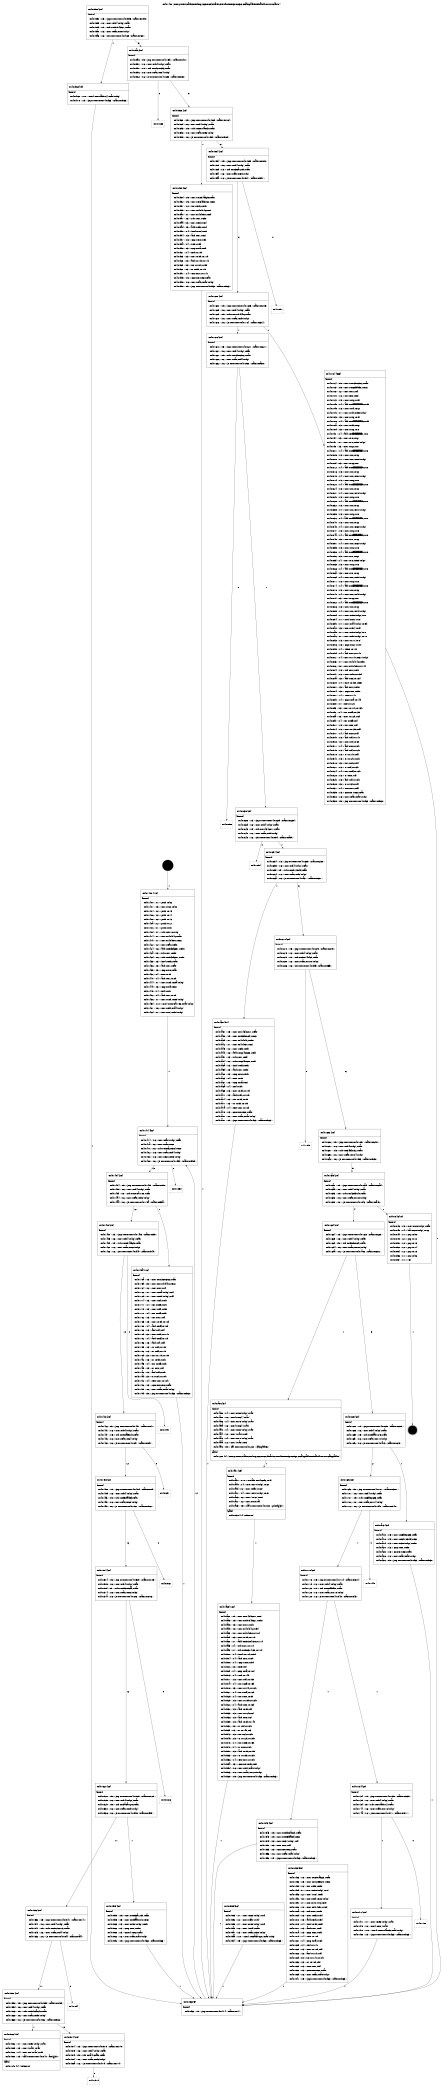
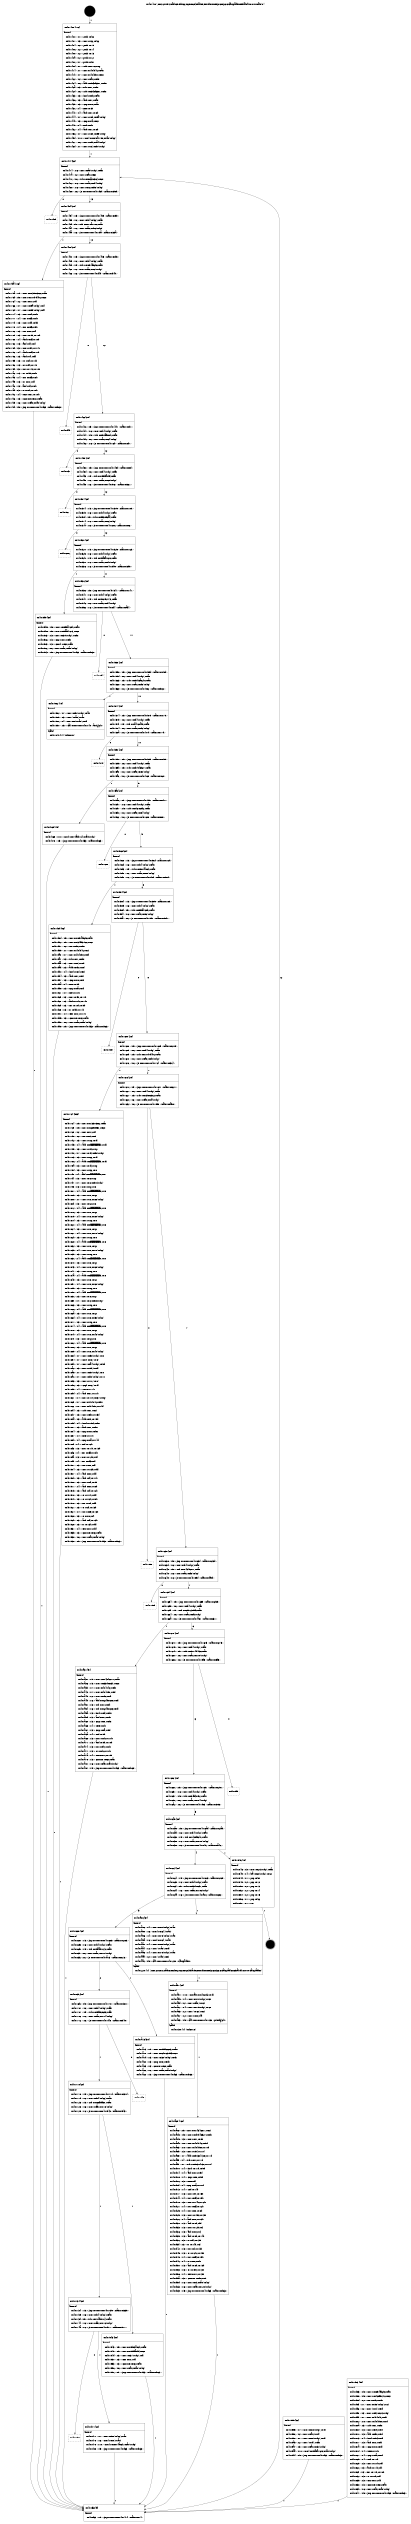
edge "0x401574 [28]" -> "0x401590 [28]": added, label "10"
